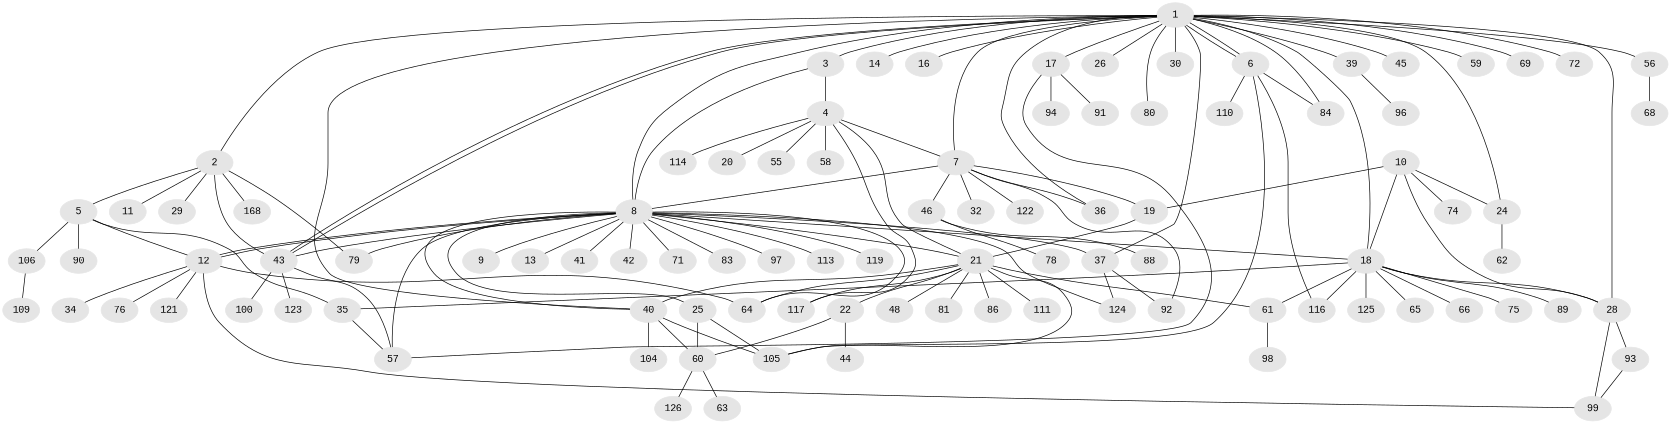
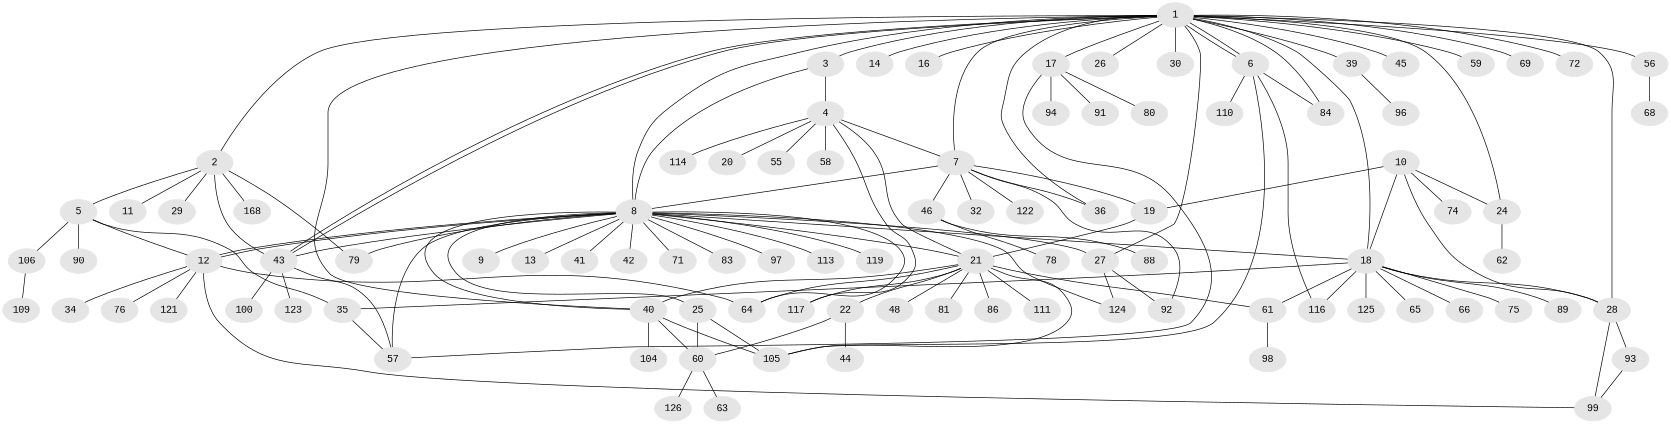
edge "1" -- "80": now "17" -- "80"
node "37": label "37" -> "27"
